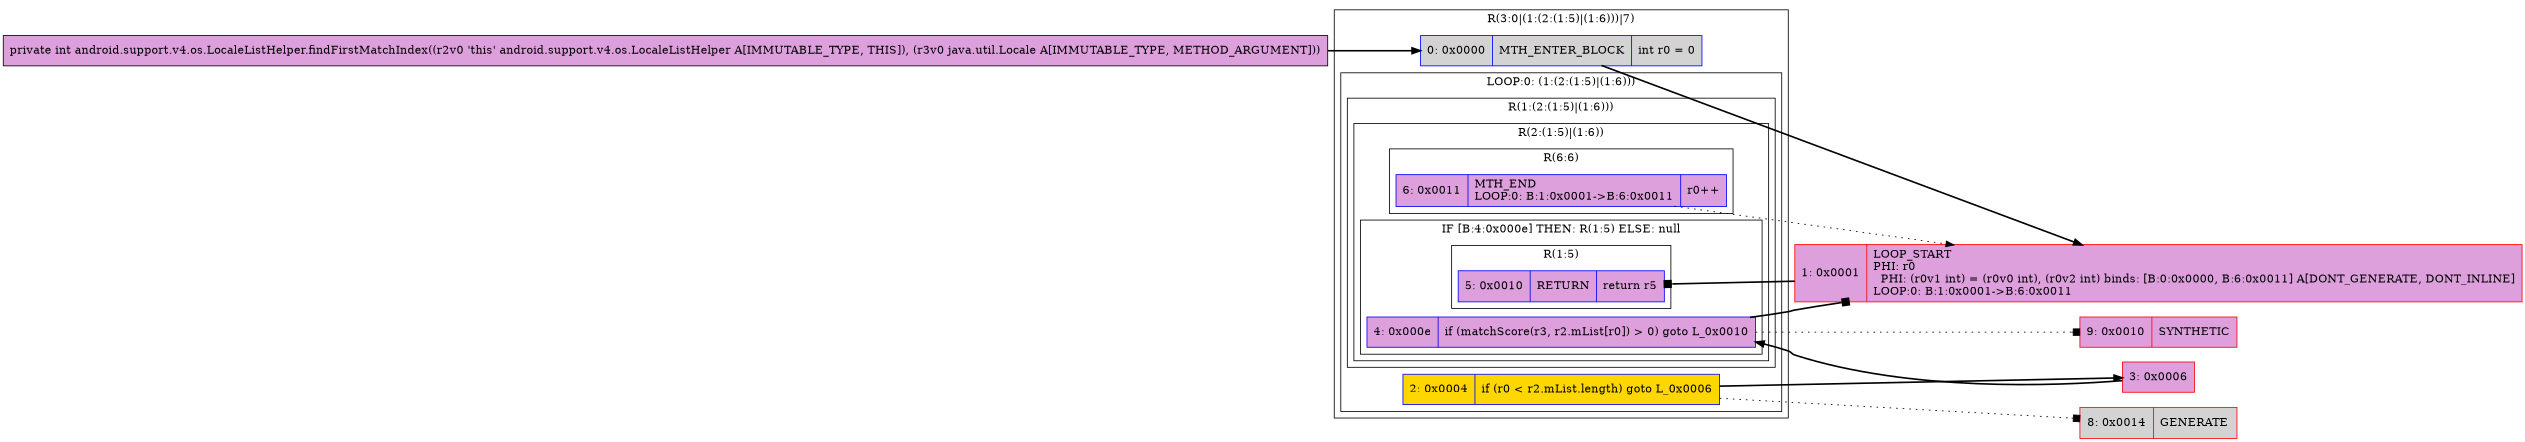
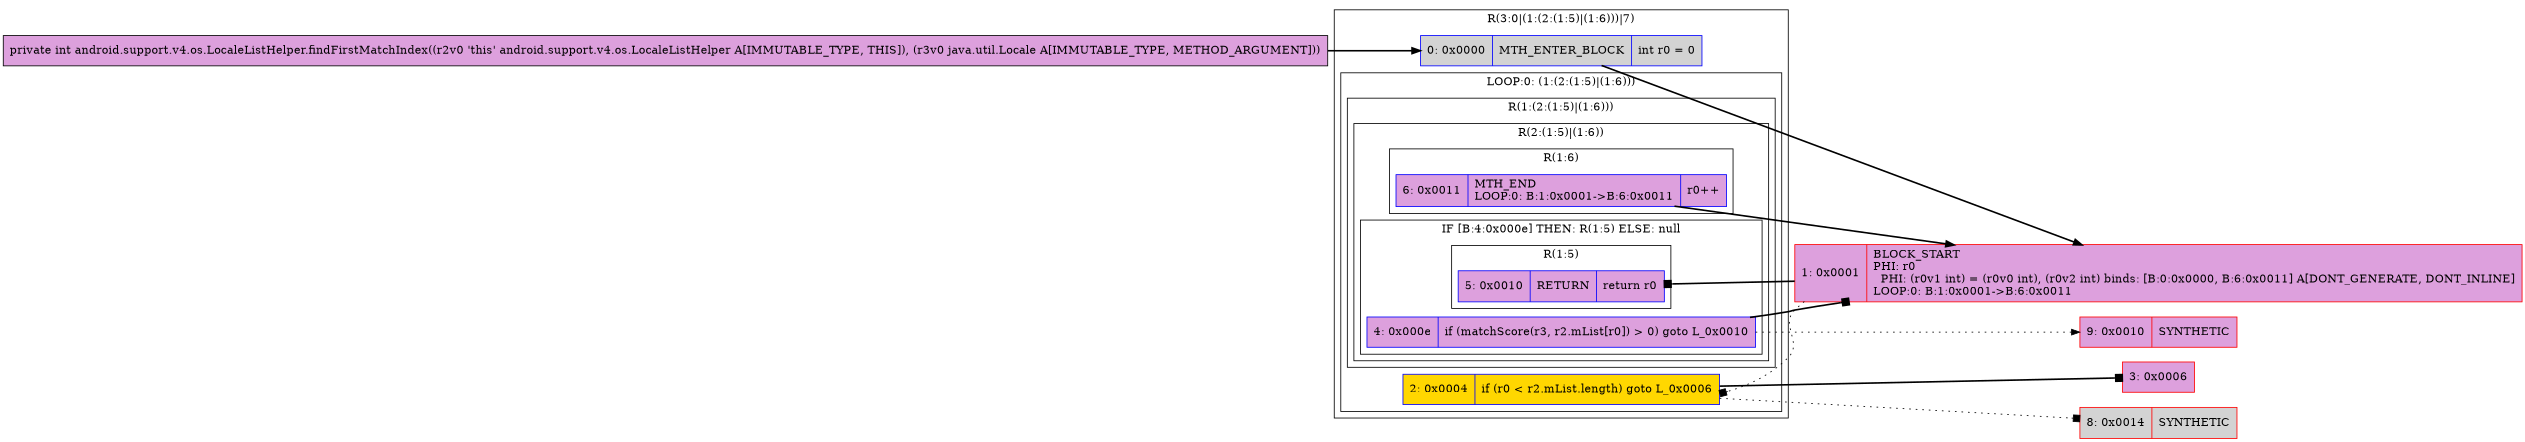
cluster "R(6:6)": label "R(6:6)" -> "R(1:6)"
edge "6: 0x0011" -> "1: 0x0001": style dotted -> bold
node "1: 0x0001": text "LOOP_START" -> "BLOCK_START"
node "5: 0x0010": text "return r5" -> "return r0"
edge "4: 0x000e" -> "9: 0x0010": arrowhead box -> normal
edge "1: 0x0001" -> "2: 0x0004": added
edge "3: 0x0006" -> "4: 0x000e": removed
edge "2: 0x0004" -> "3: 0x0006": arrowhead normal -> box
node "8: 0x0014": text "GENERATE" -> "SYNTHETIC"
